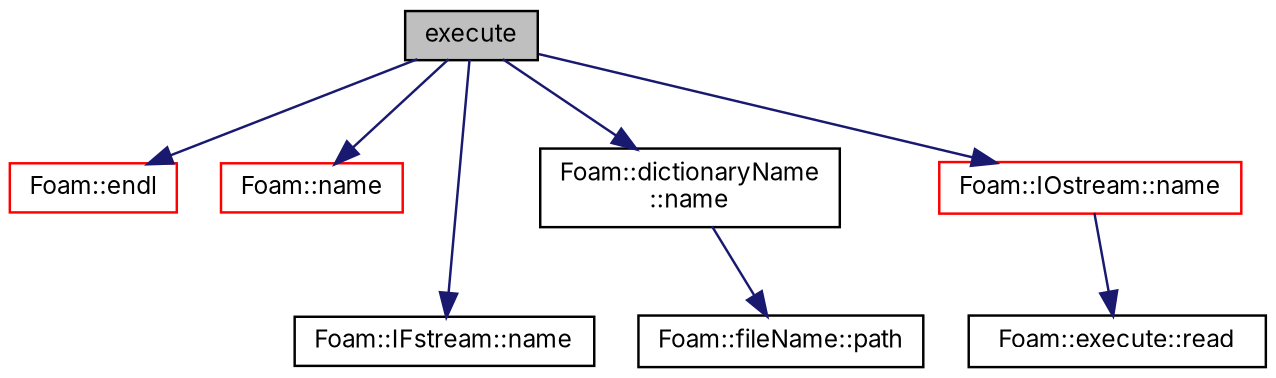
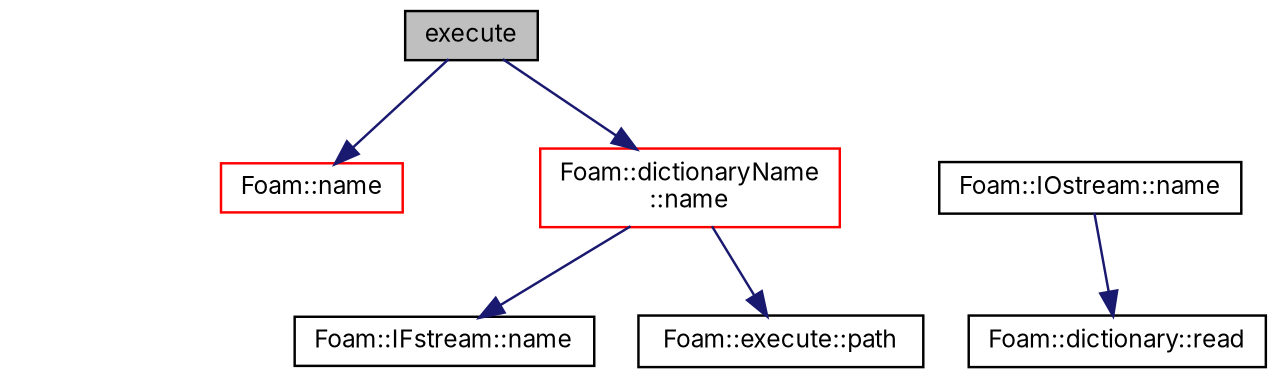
edge "execute" -> "Foam::IOstream::name": removed
edge "execute" -> "Foam::IFstream::name": now "Foam::dictionaryName ::name" -> "Foam::IFstream::name"
node "Foam::endl": removed
node "Foam::dictionaryName ::name": color black -> red
node "Foam::IOstream::name": color red -> black
node "Foam::fileName::path": label "Foam::fileName::path" -> "Foam::execute::path"
node "Foam::execute::read": label "Foam::execute::read" -> "Foam::dictionary::read"
